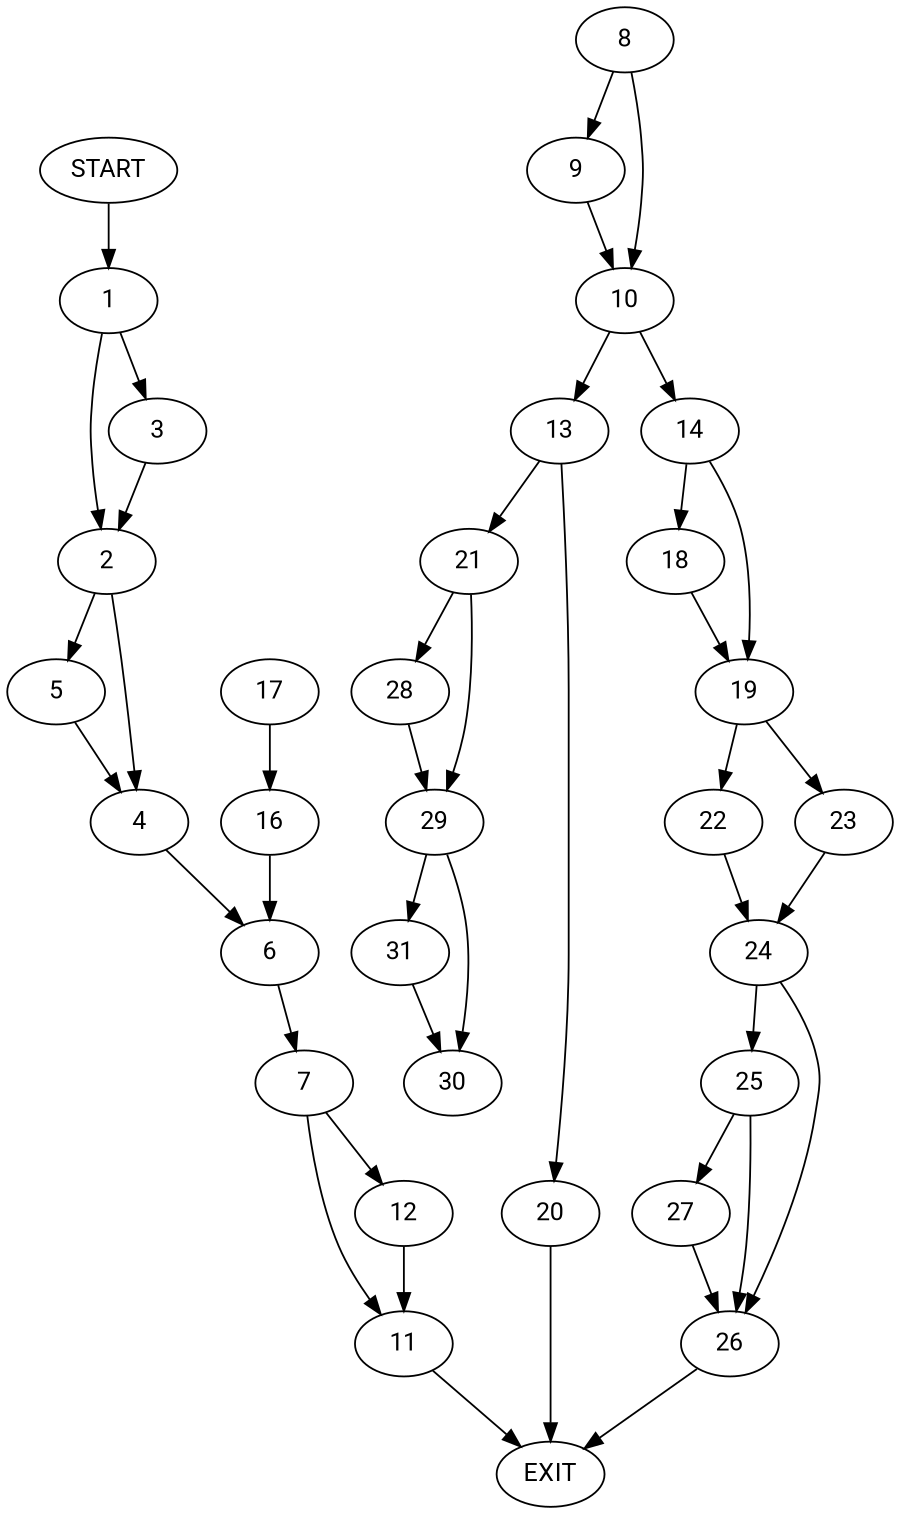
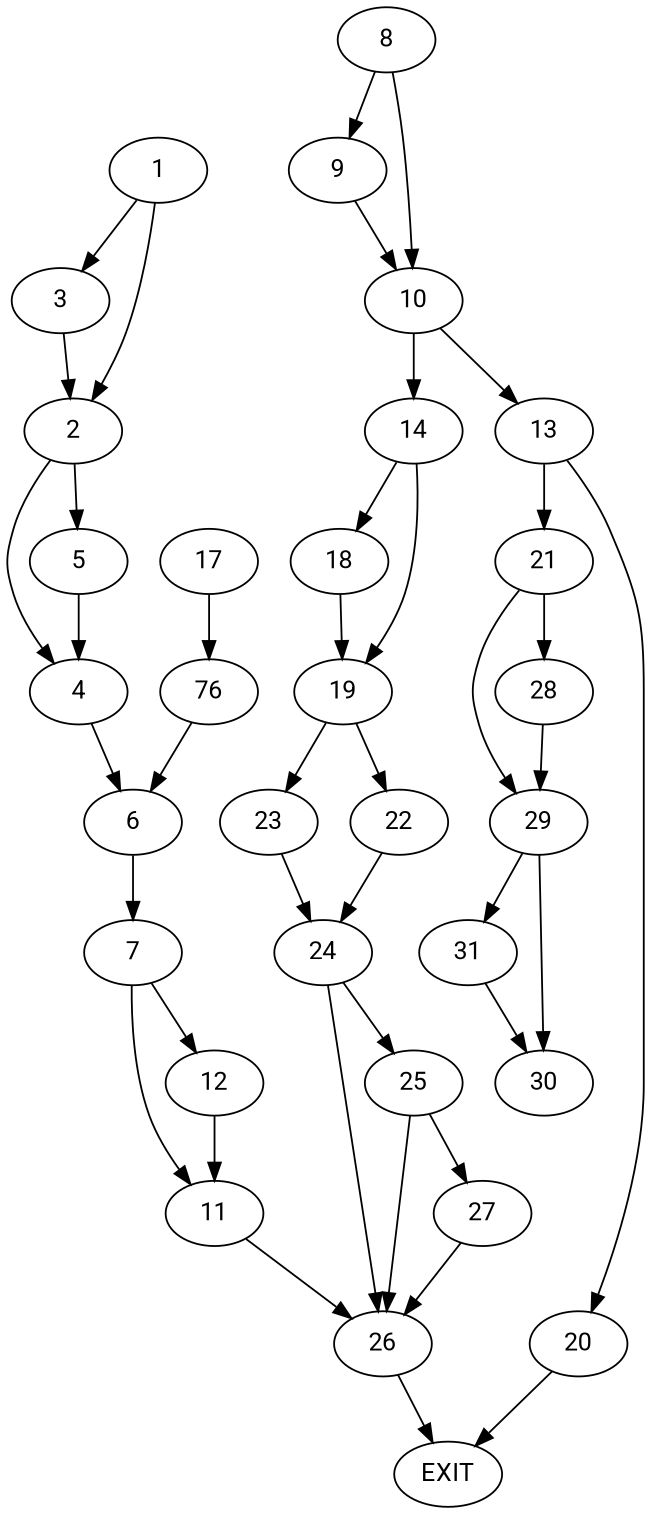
node "START": removed
node "16": label "16" -> "76"
edge "11" -> "EXIT": now "11" -> "26"
